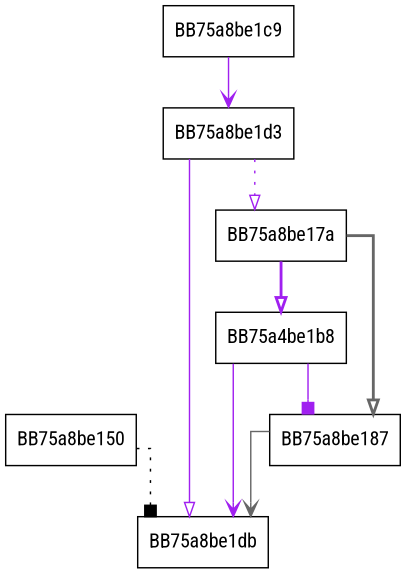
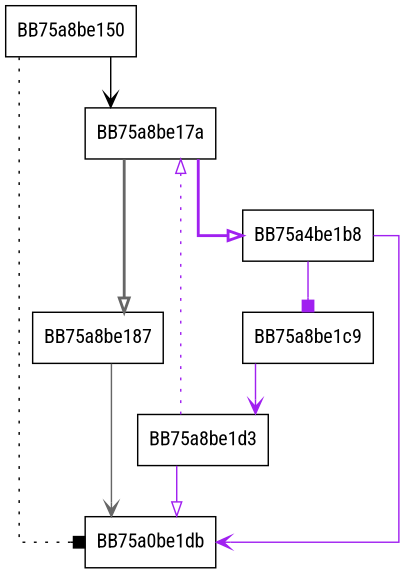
edge "BB75a8be150" -> "BB75a8be17a": added
edge "BB75a4be1b8" -> "BB75a8be187": now "BB75a4be1b8" -> "BB75a8be1c9"
node "BB75a8be1db": label "BB75a8be1db" -> "BB75a0be1db"
